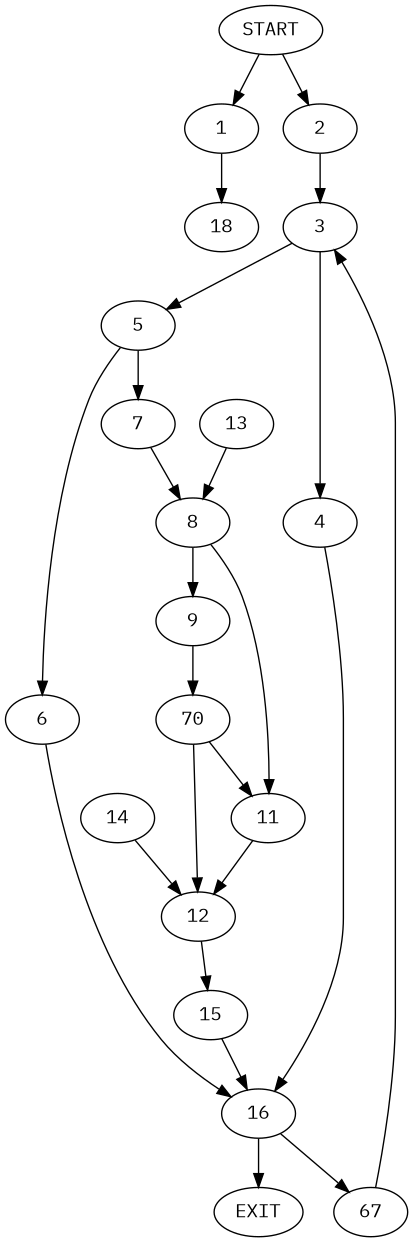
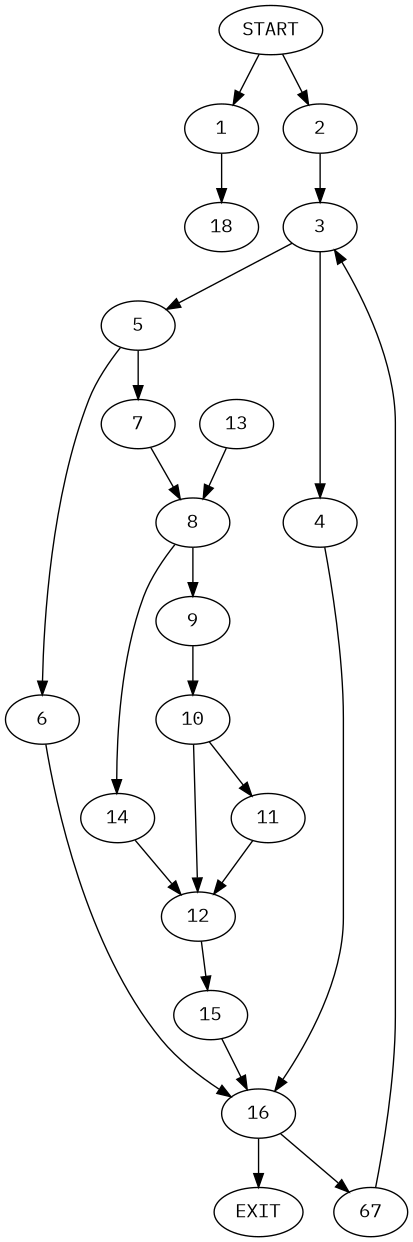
edge "8" -> "11": now "8" -> "14"
node "70": label "70" -> "10"
